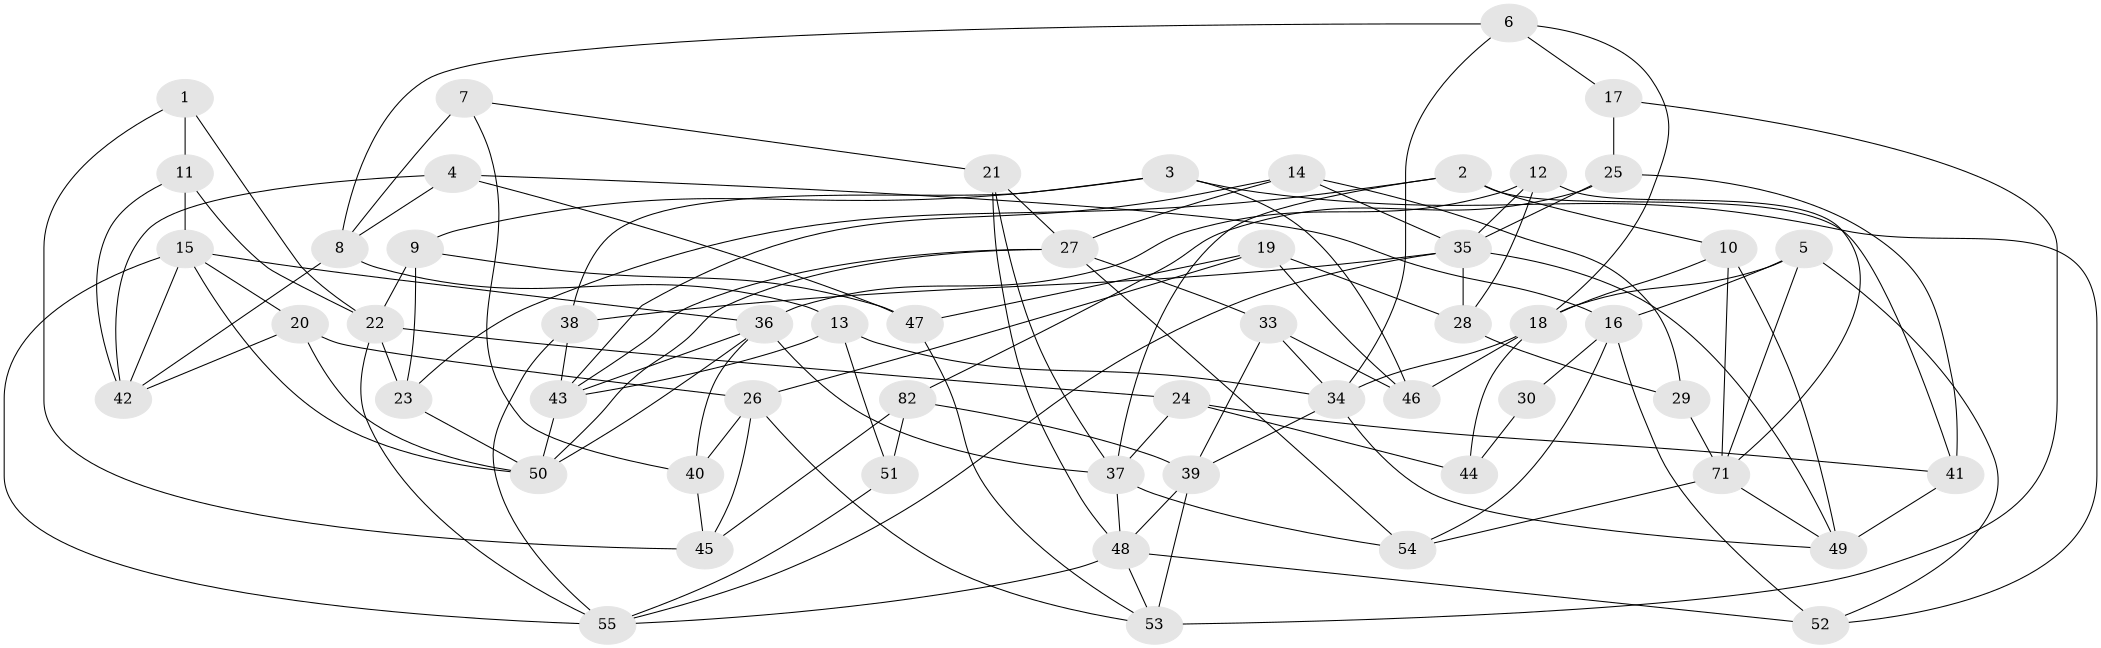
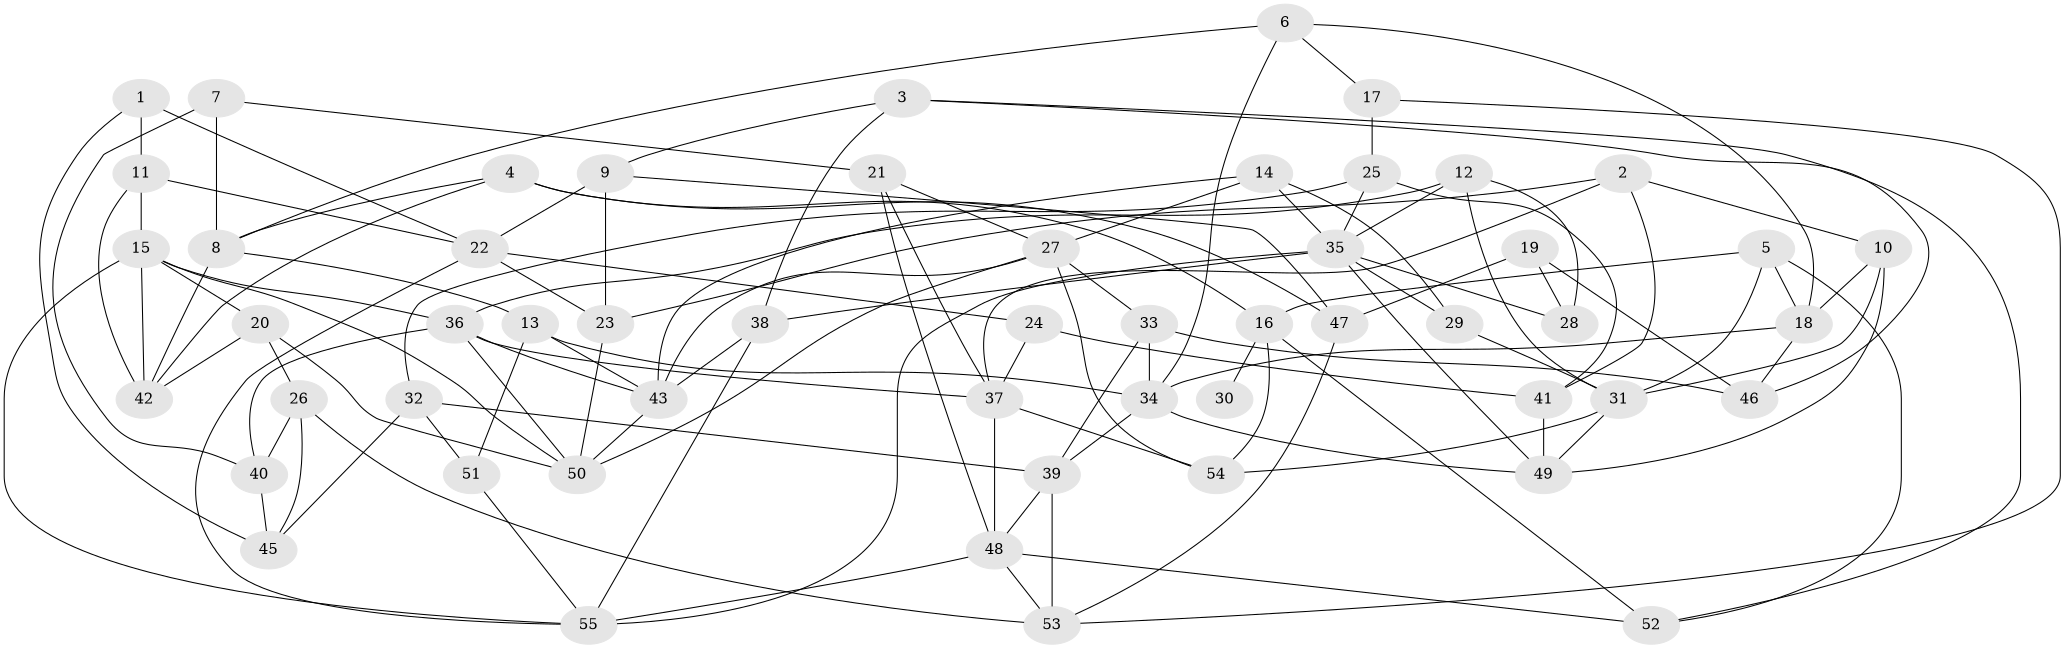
edge "19" -- "26": removed
edge "28" -- "29": now "35" -- "29"
node "82": label "82" -> "32"
node "44": removed
node "71": label "71" -> "31"
